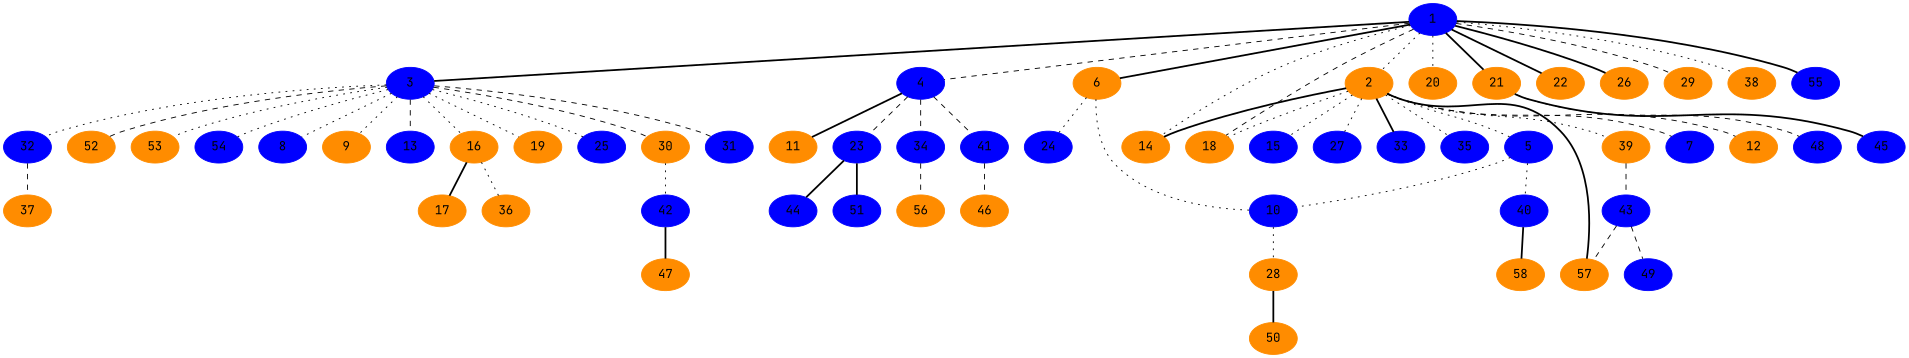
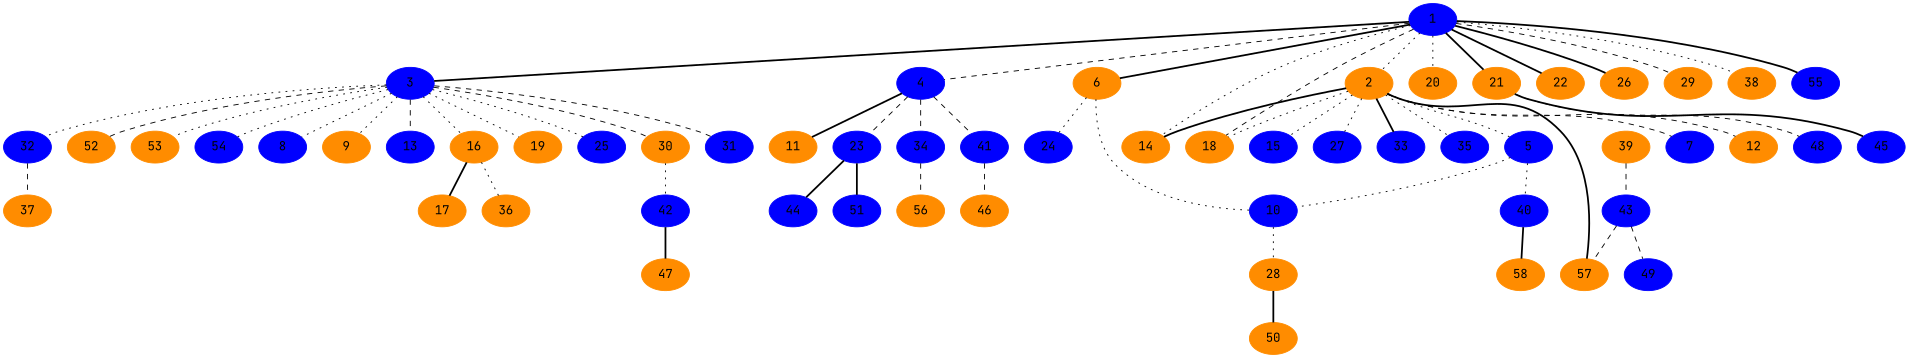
edge "2" -- "39": removed
